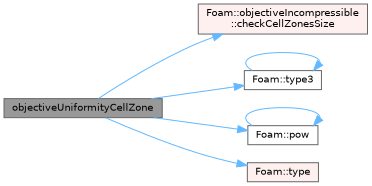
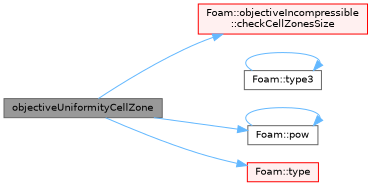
node "Foam::objectiveIncompressible ::checkCellZonesSize": color grey40 -> red
edge "objectiveUniformityCellZone" -> "Foam::type3": removed
node "Foam::type": color grey40 -> red
